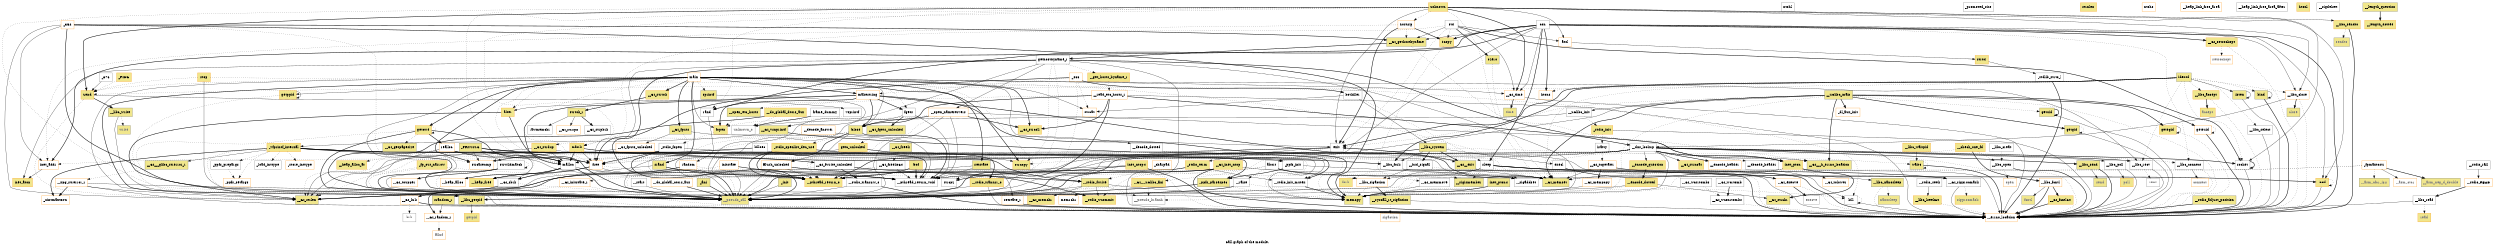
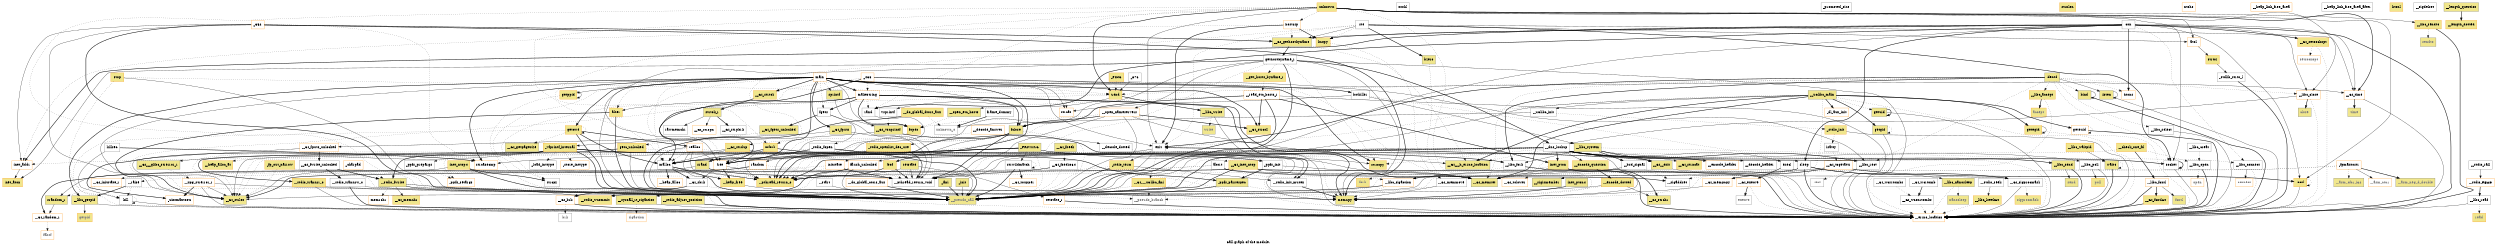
edge "main" -> "setstate": now "main" -> "feof"
